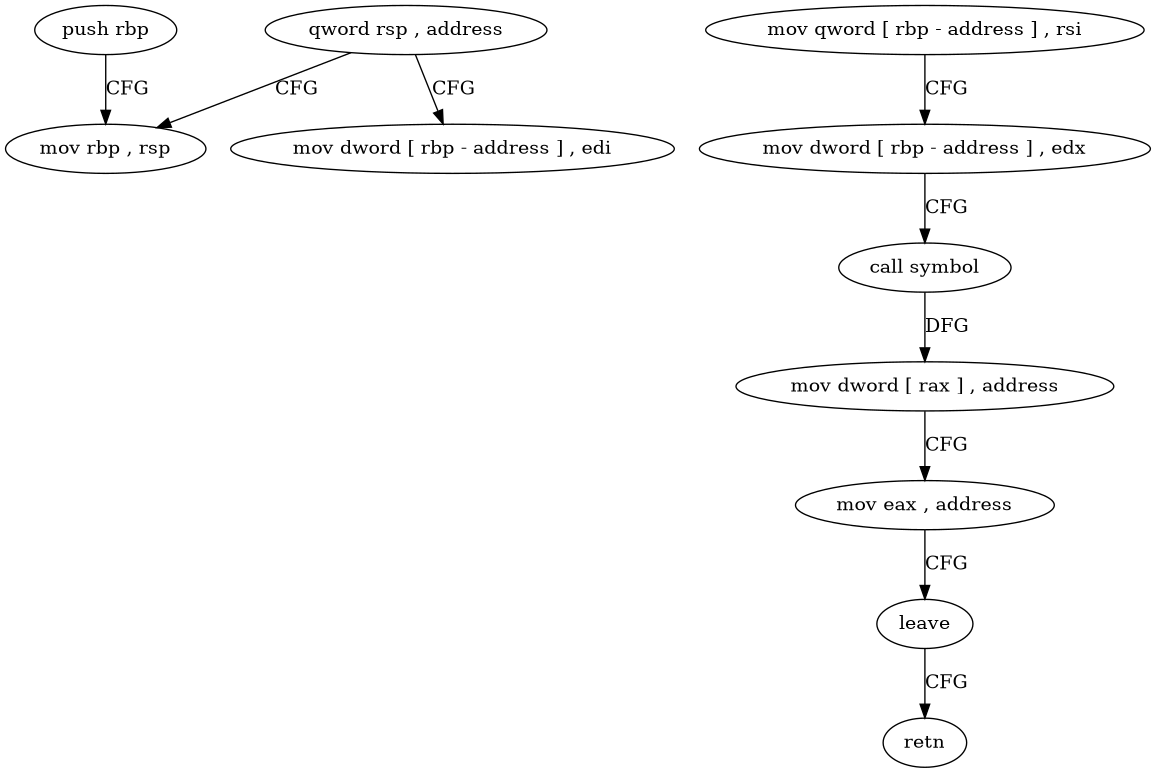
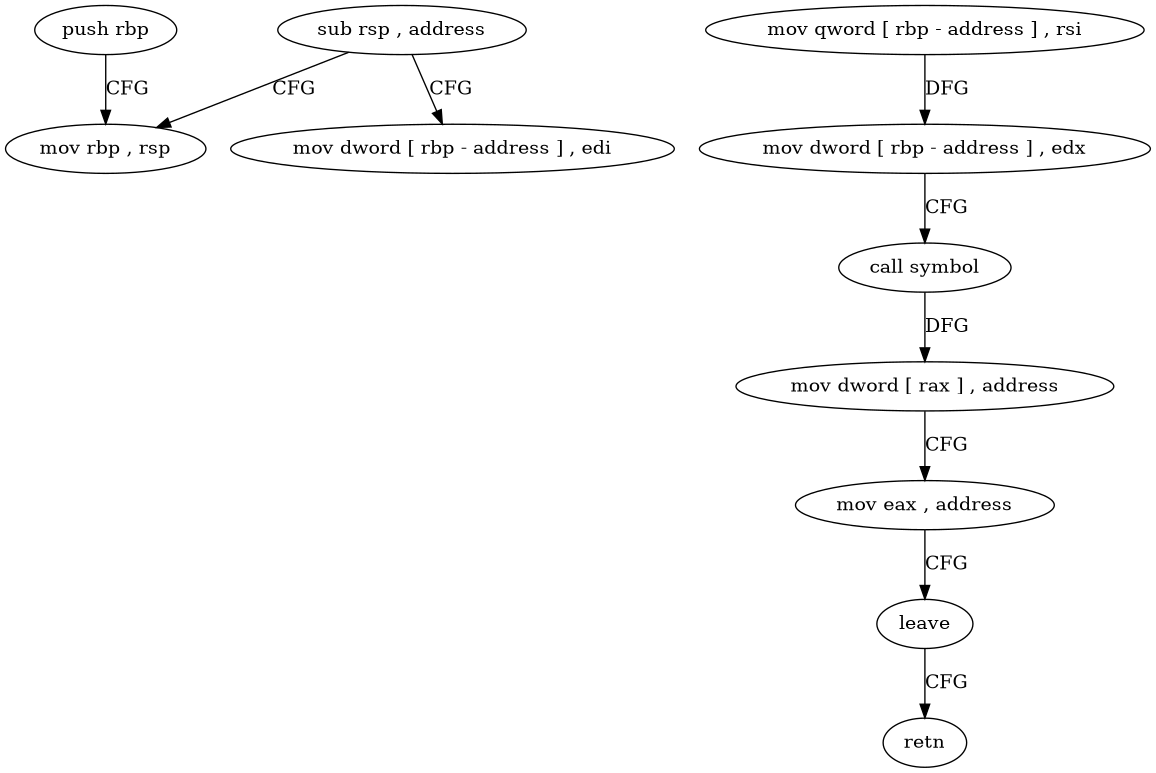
node "qword rsp , address": label "qword rsp , address" -> "sub rsp , address"
edge "mov qword [ rbp - address ] , rsi" -> "mov dword [ rbp - address ] , edx": label "CFG" -> "DFG"
